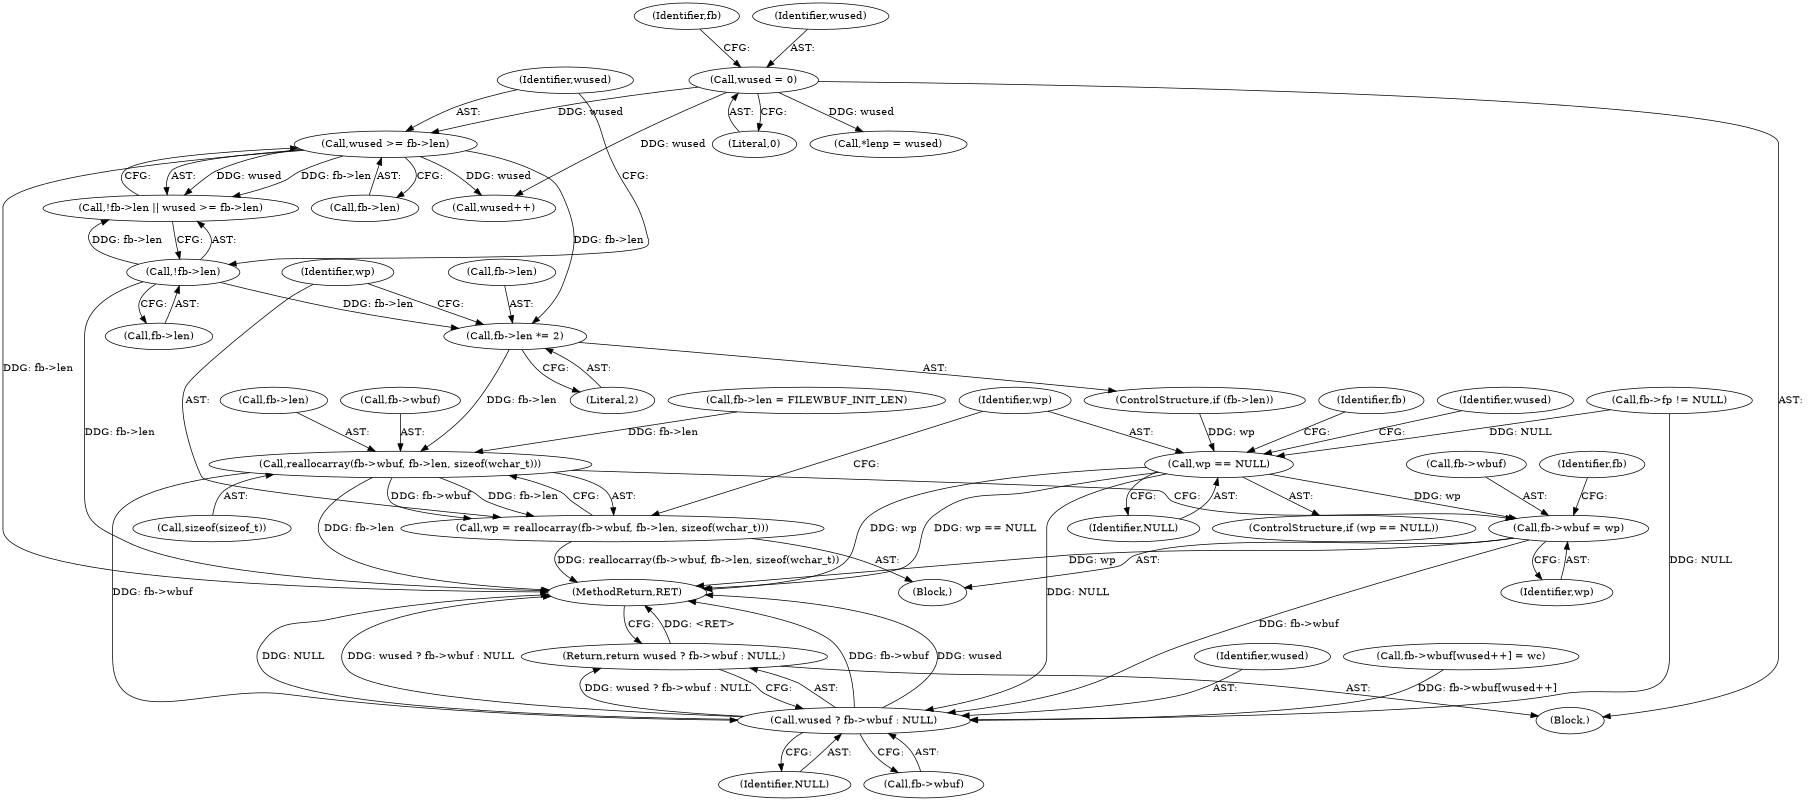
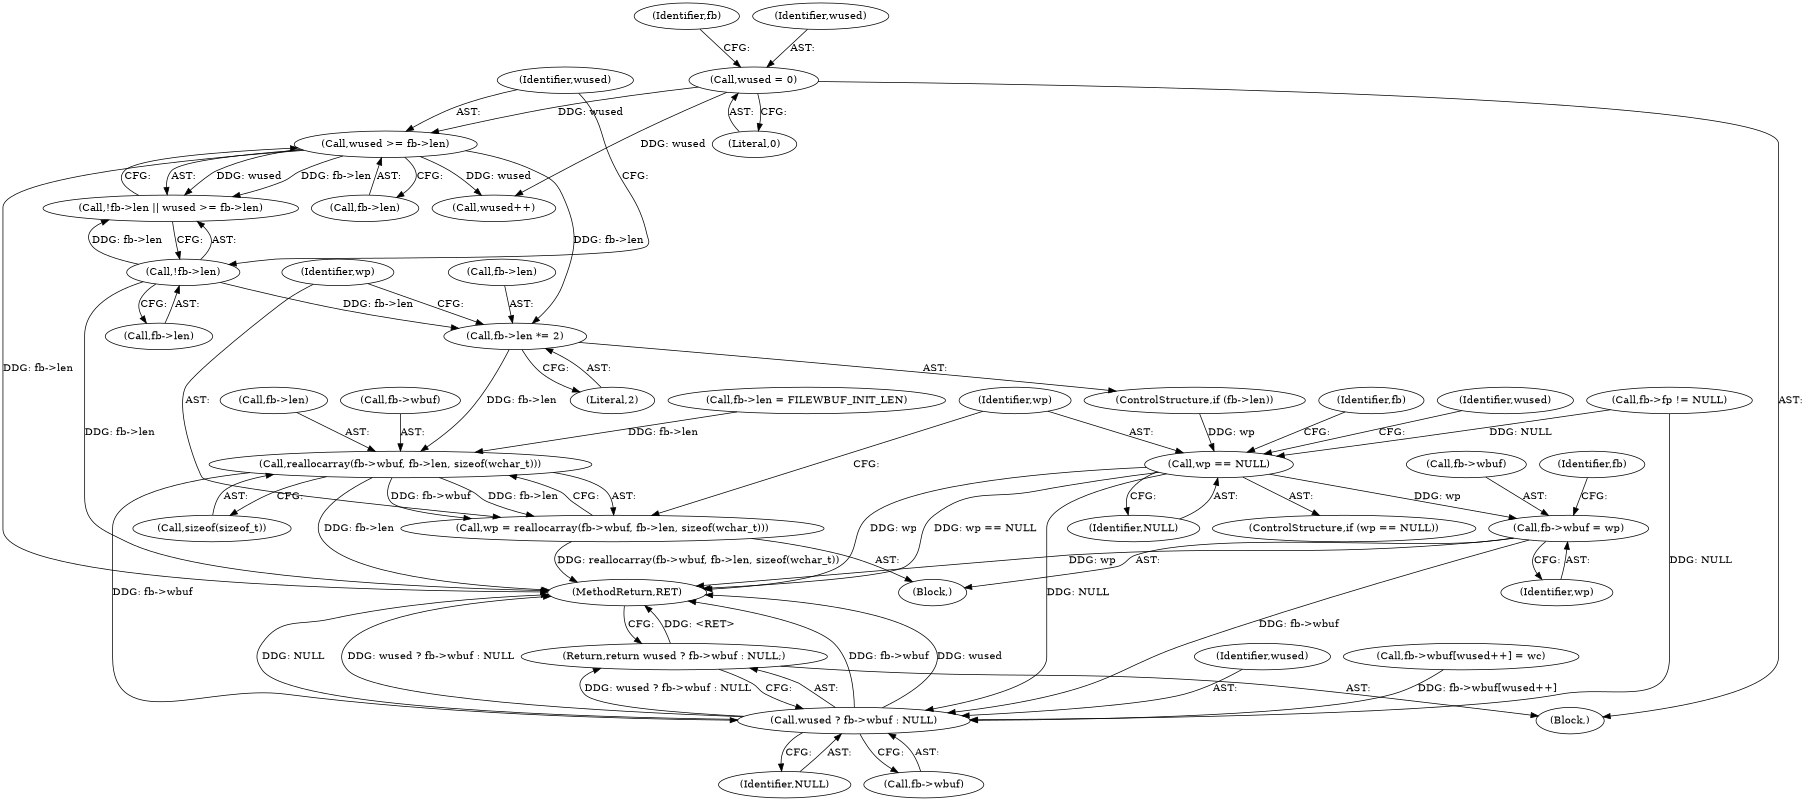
node "(Call,*lenp = wused)": removed
edge "(Call,reallocarray(fb->wbuf, fb->len, sizeof(wchar_t)))" -> "(Call,fb->wbuf = wp)": now "(Call,reallocarray(fb->wbuf, fb->len, sizeof(wchar_t)))" -> "(Call,sizeof(sizeof_t))"
